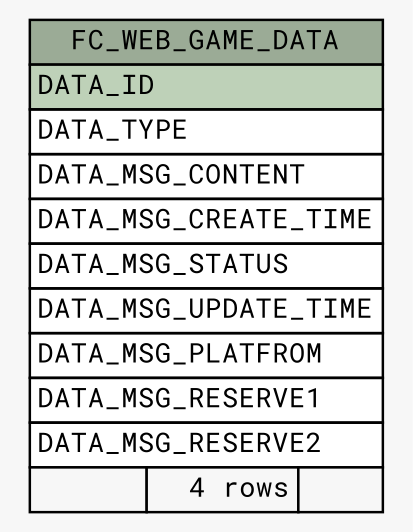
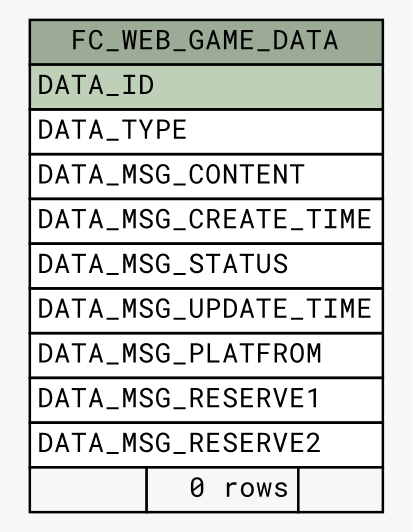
node "FC_WEB_GAME_DATA": text "4 rows" -> "0 rows"
